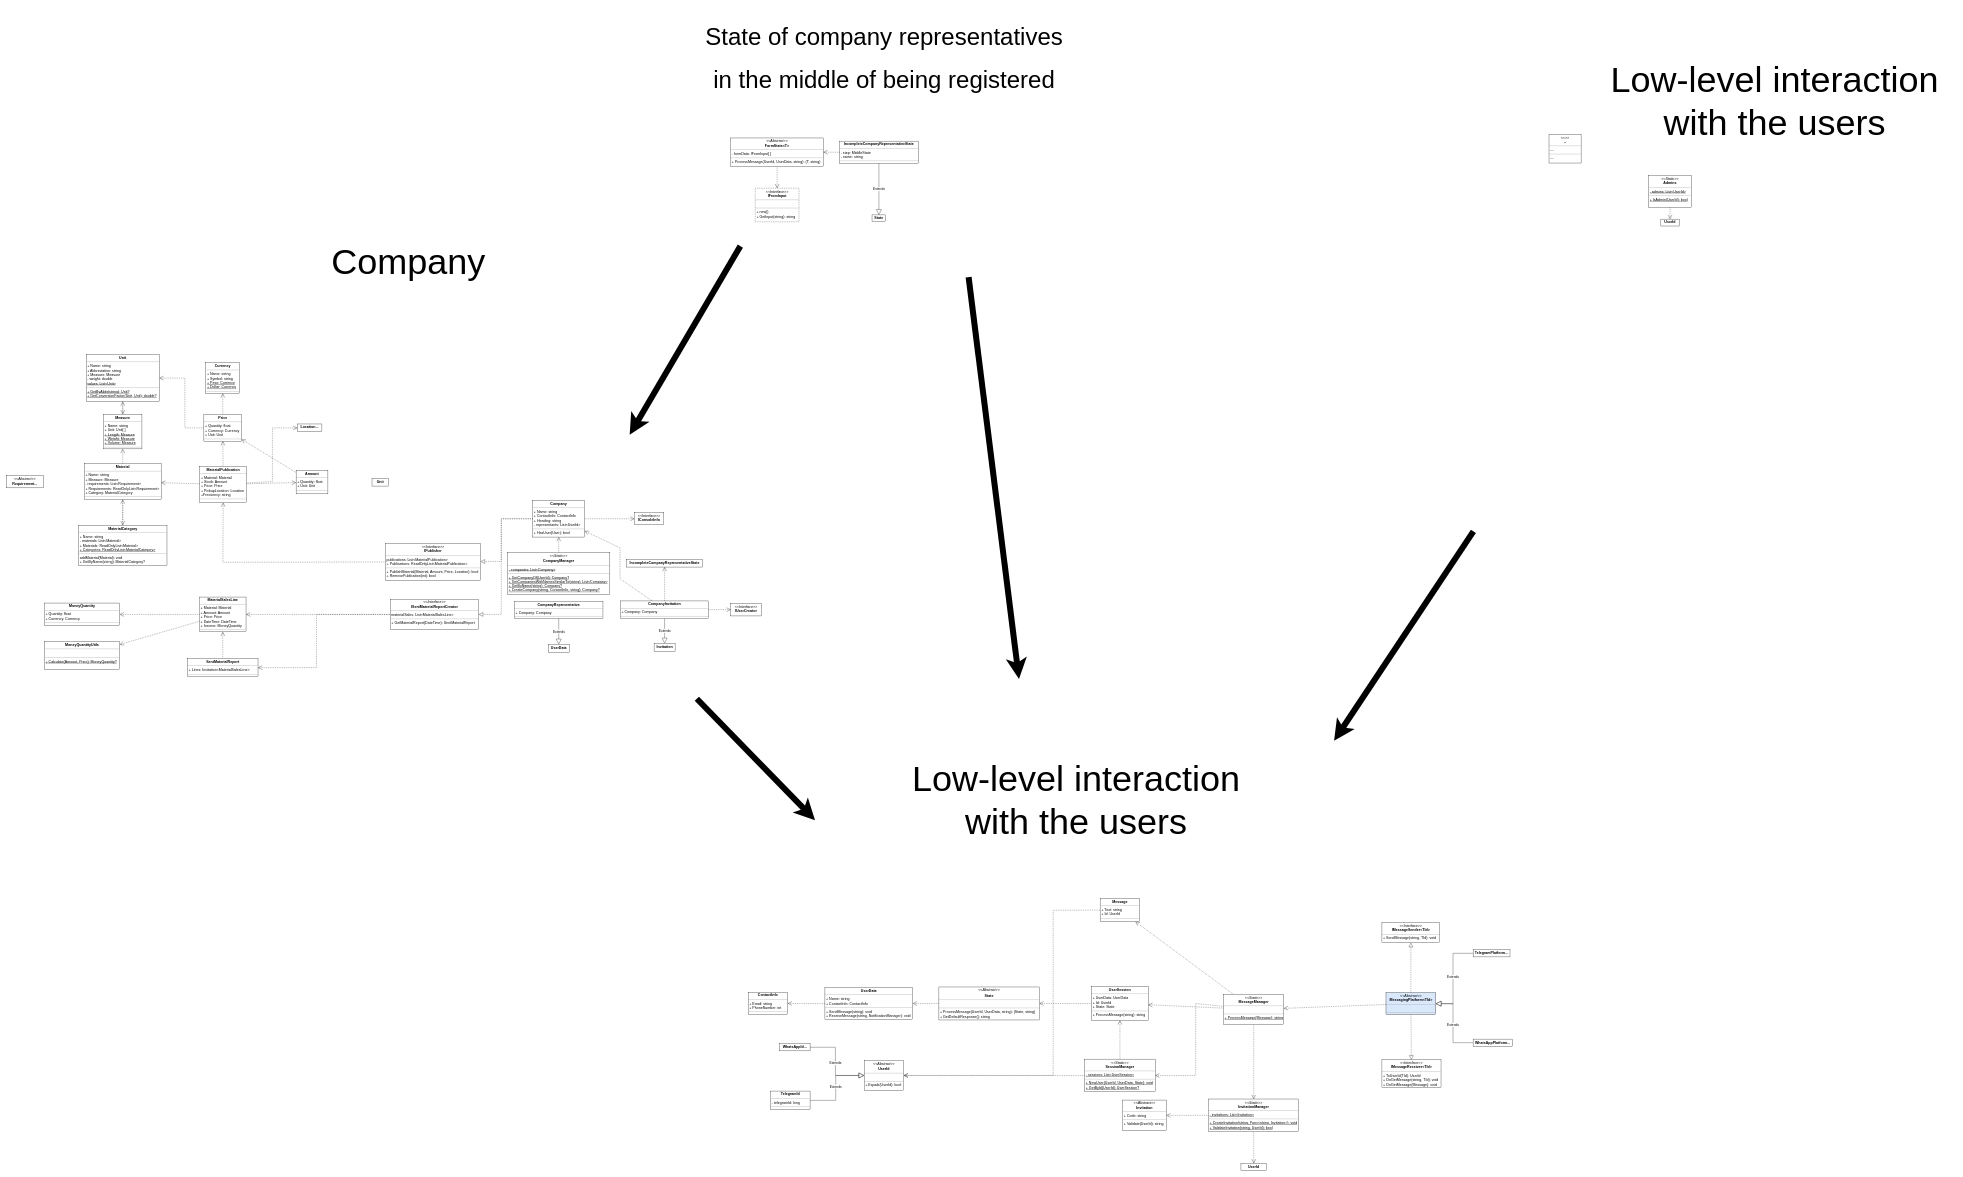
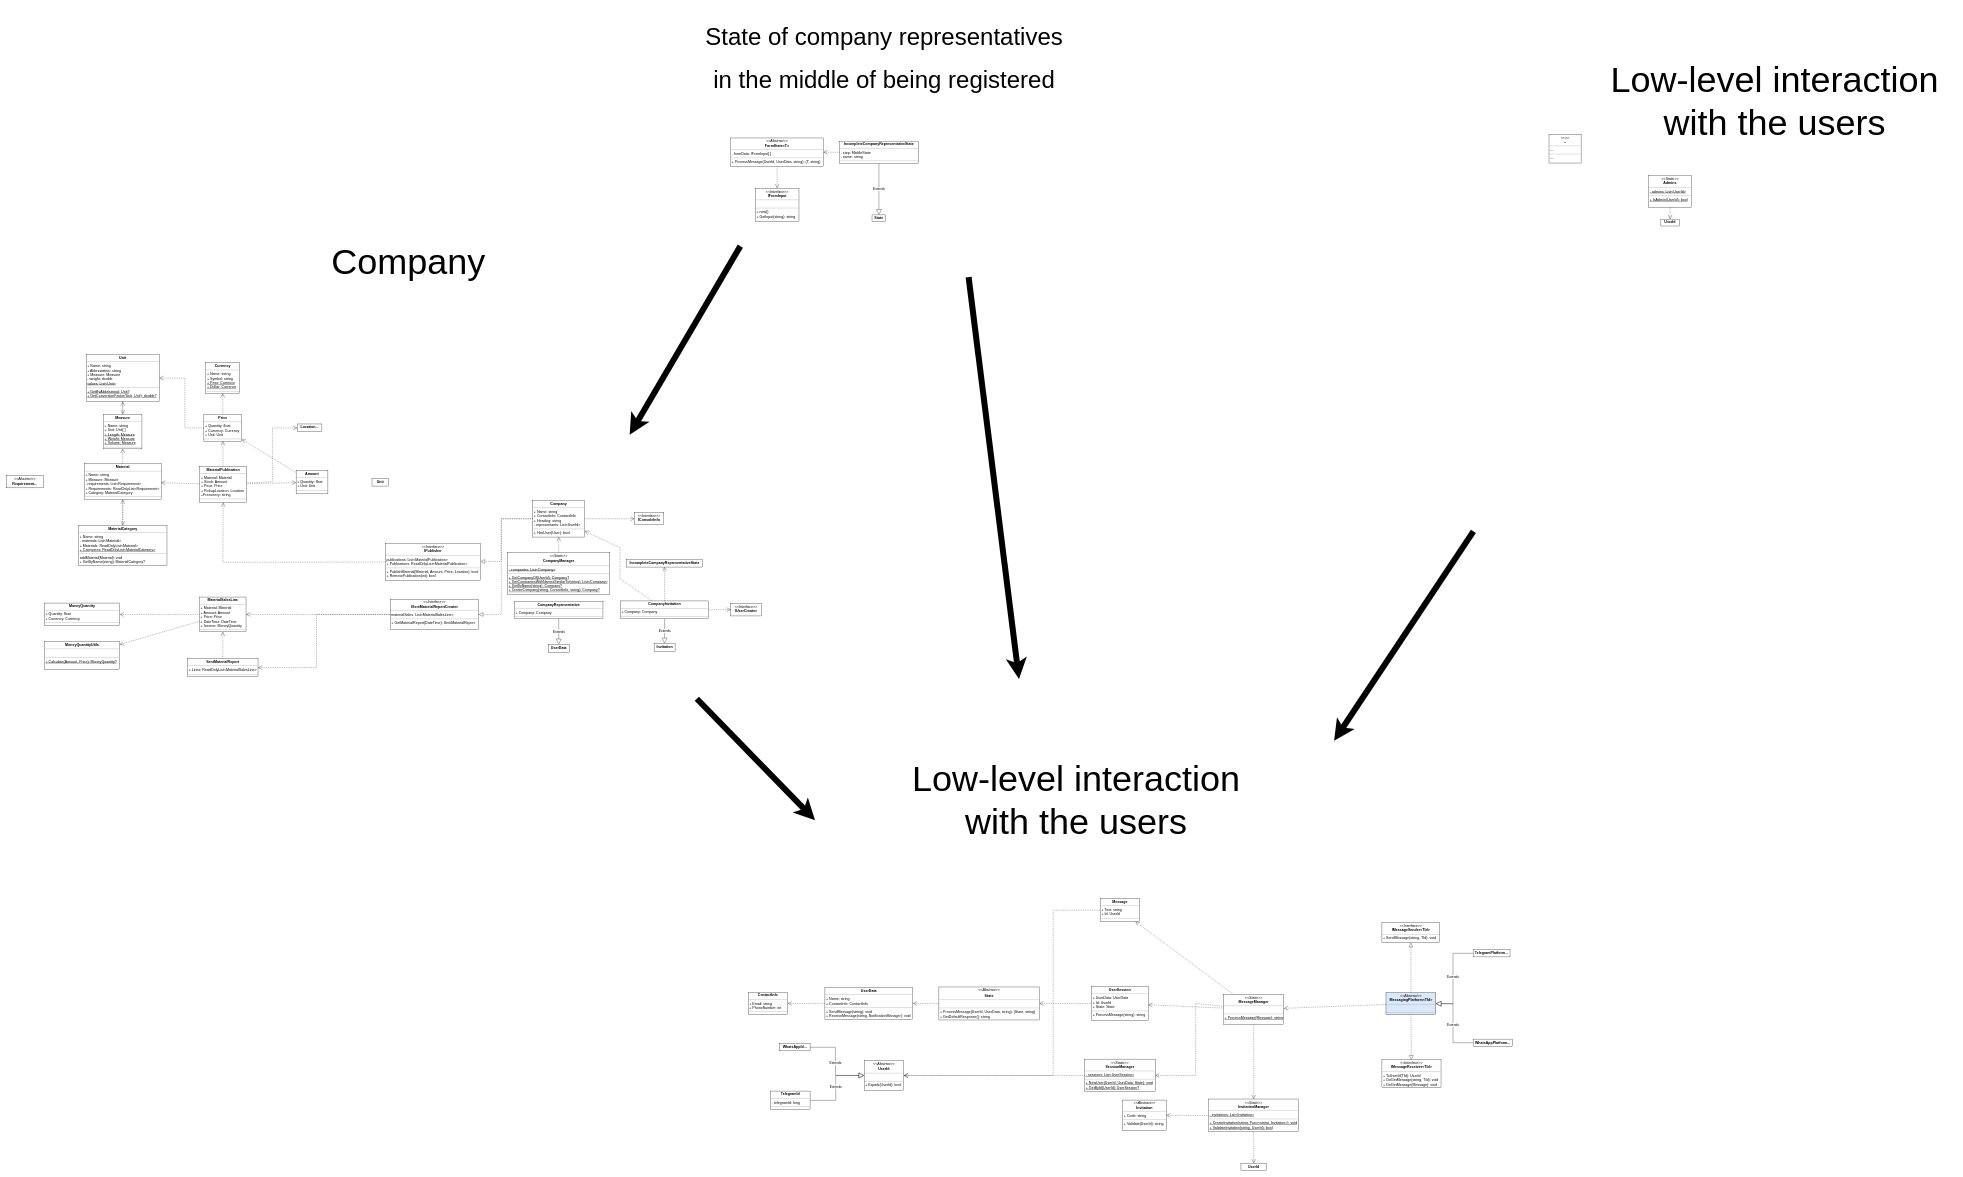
node "<<Interface>> IFromInput + new() + GetInput(string): string": style dashed -> solid
node "SentMaterialReport + Lines: Invitation<MaterialSalesLine>": label "SentMaterialReport + Lines: Invitation<MaterialSalesLine>" -> "SentMaterialReport + Lines: ReadOnlyList<MaterialSalesLine>"
edge "<<Static>> SessionManager - sessions: List<UserSession> + NewUser(UserId, UserData, State): void + GetById(UserId): UserSession?" -> "UserSession + UserData: UserData + Id: UserId + State: State + ProcessMessage(string): string": removed
